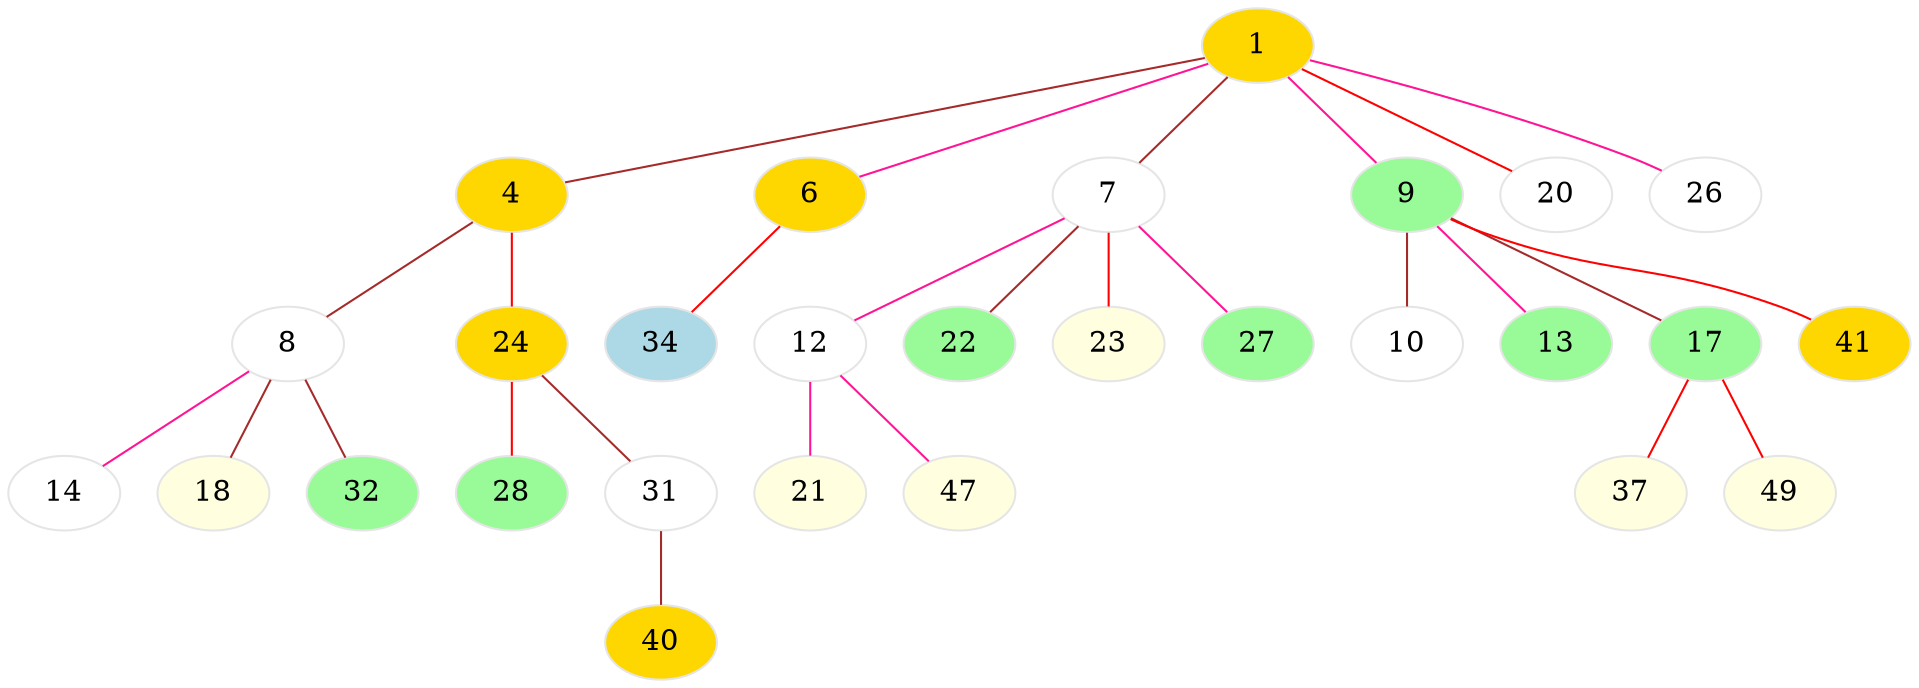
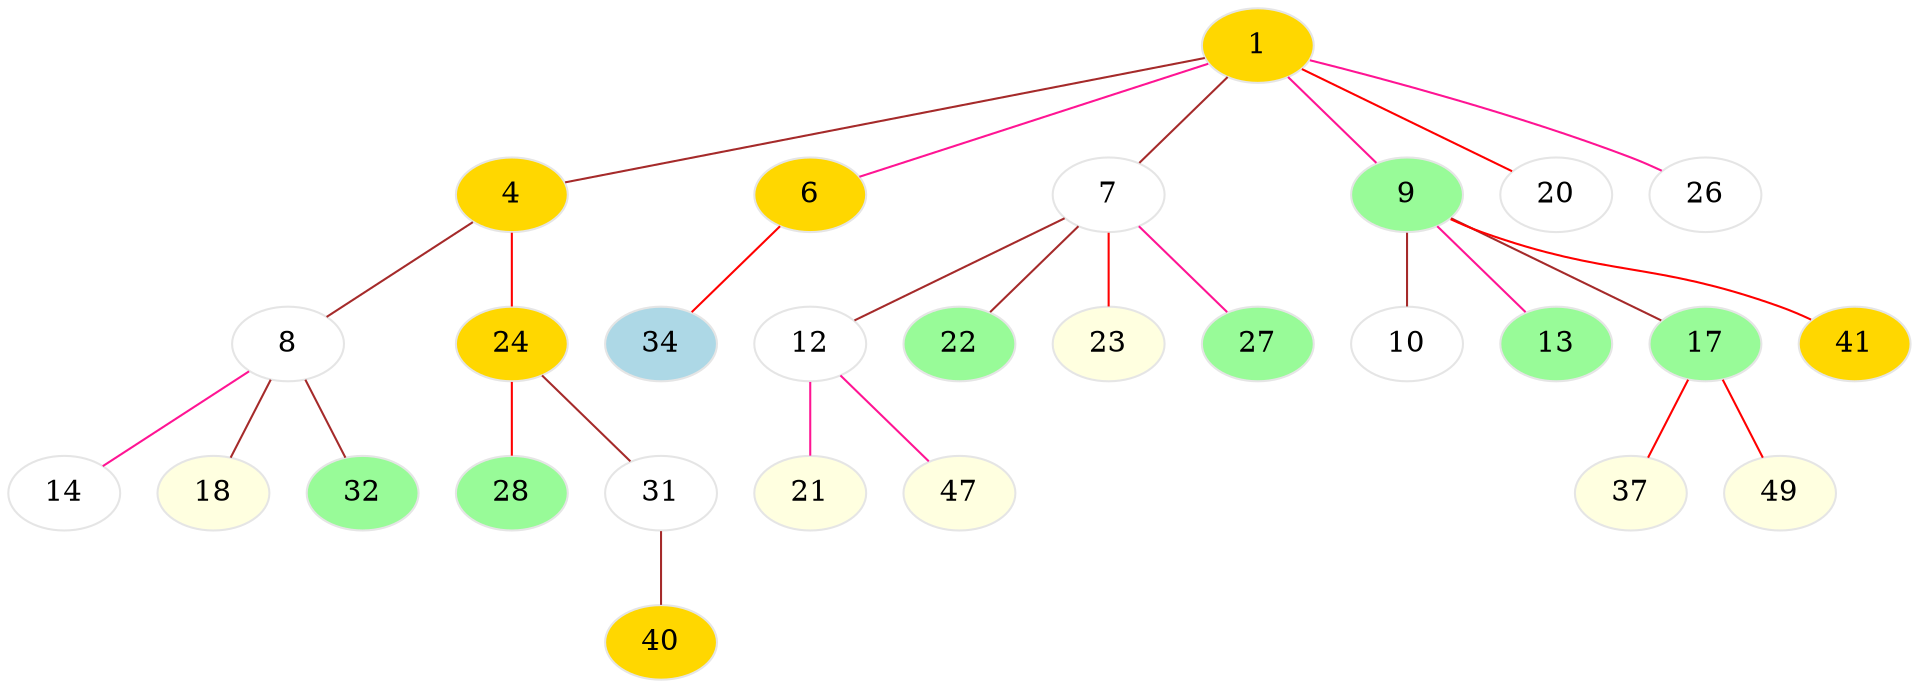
edge "7" -- "12": color deeppink -> brown
